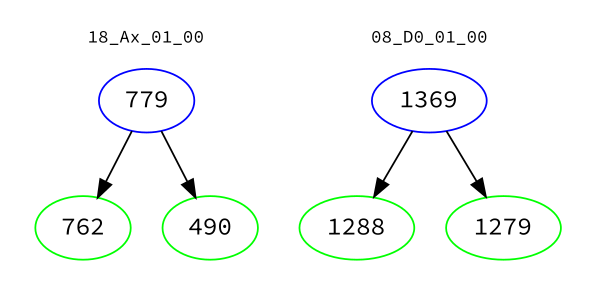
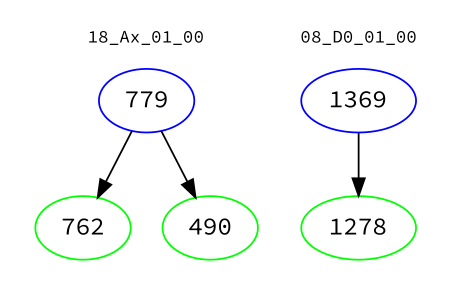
node "1288": label "1288" -> "1278"
node "1279": removed
